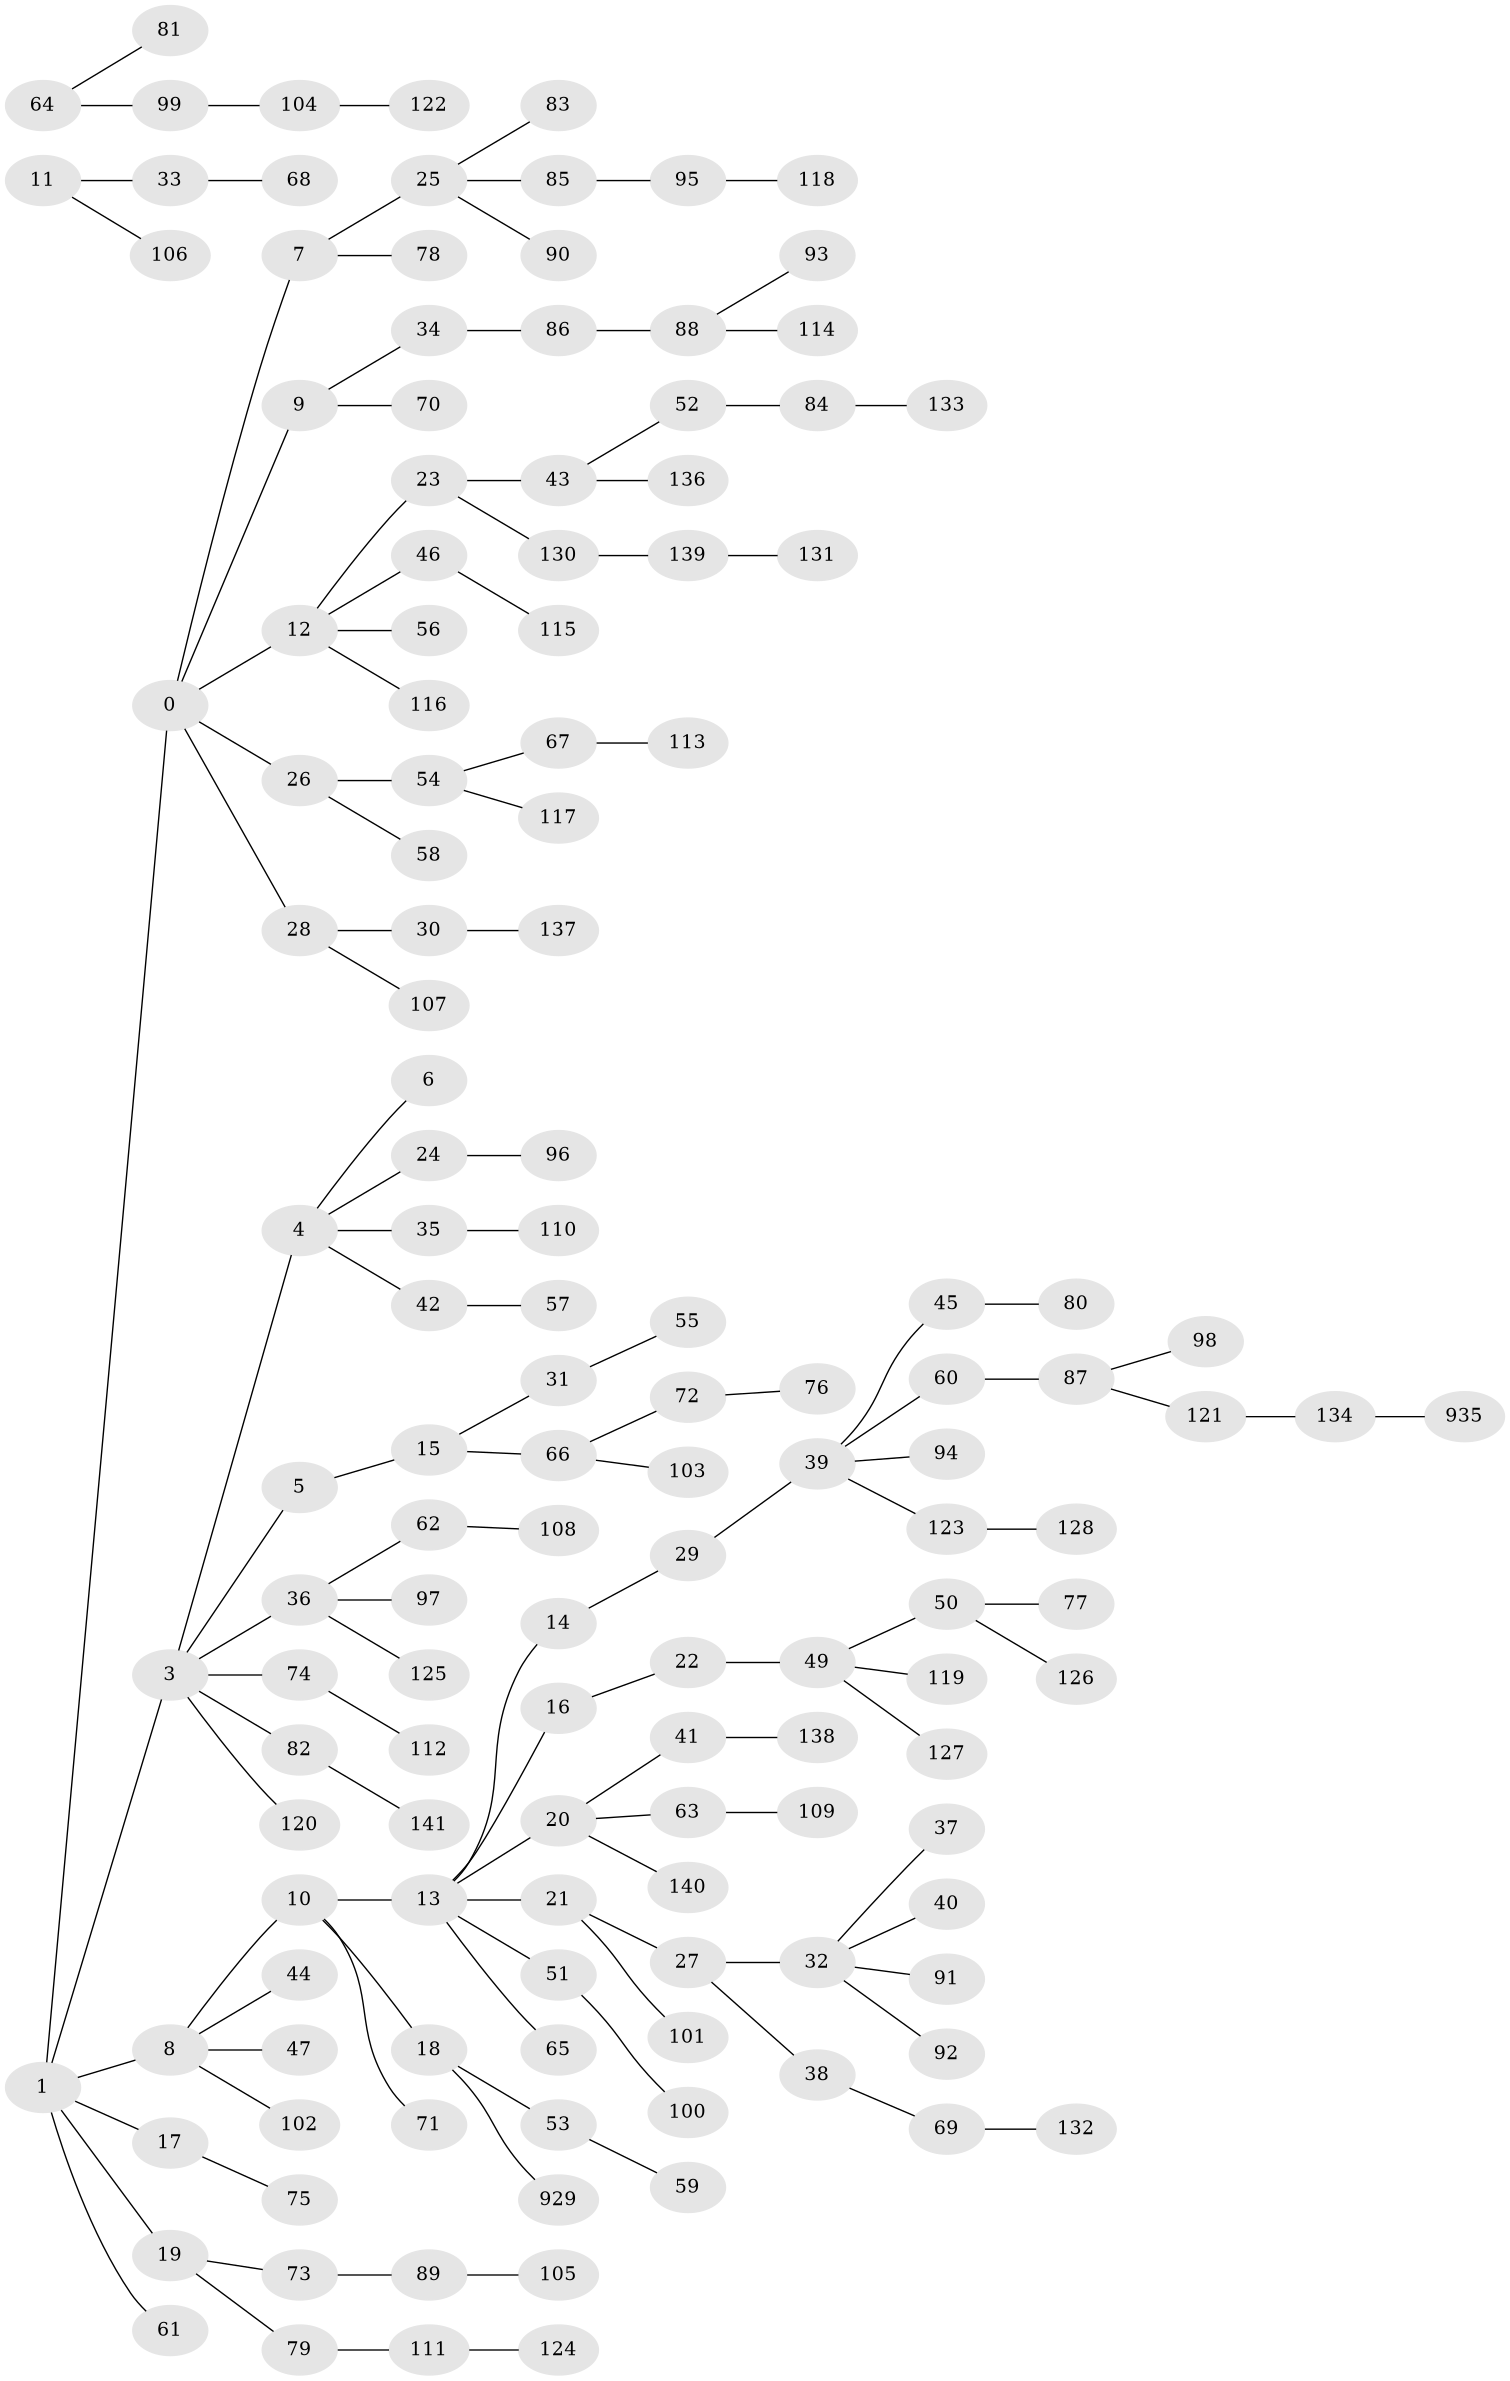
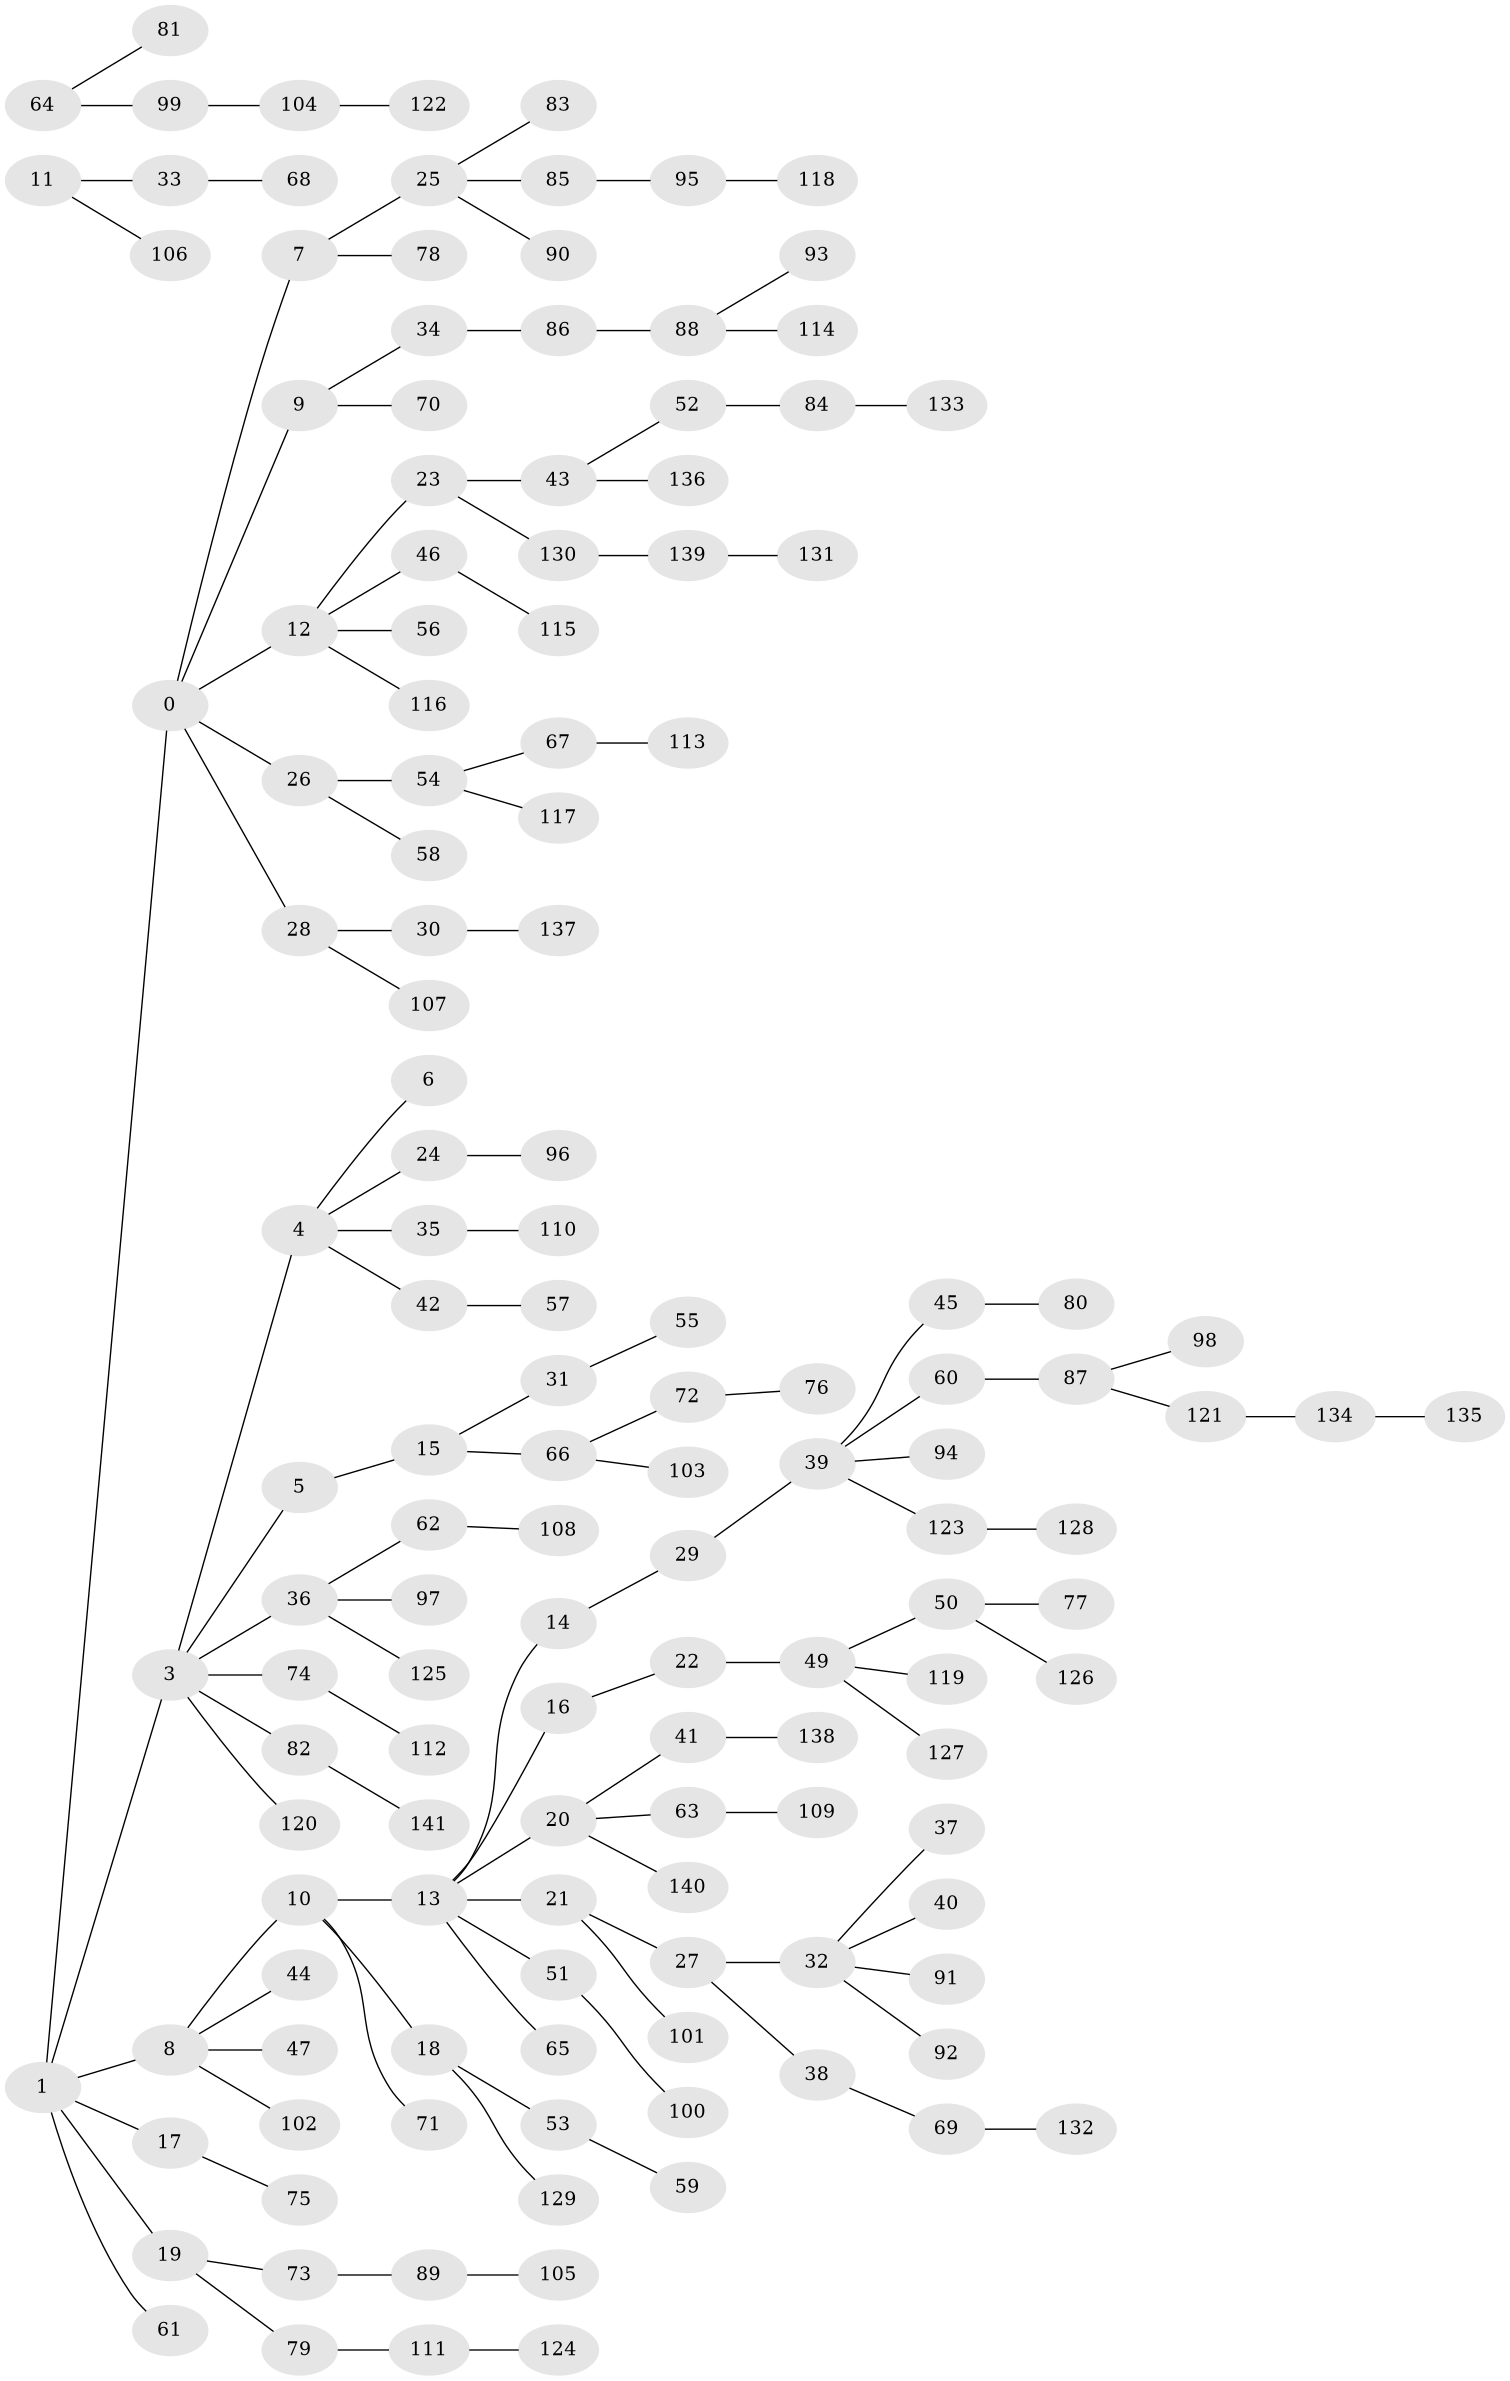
node "935": label "935" -> "135"
node "929": label "929" -> "129"
